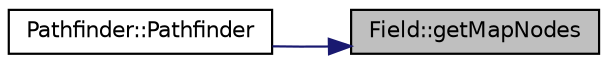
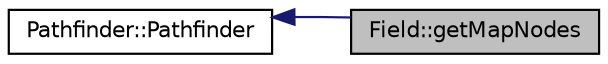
edge "Pathfinder::Pathfinder" -> "Field::getMapNodes": reversed
